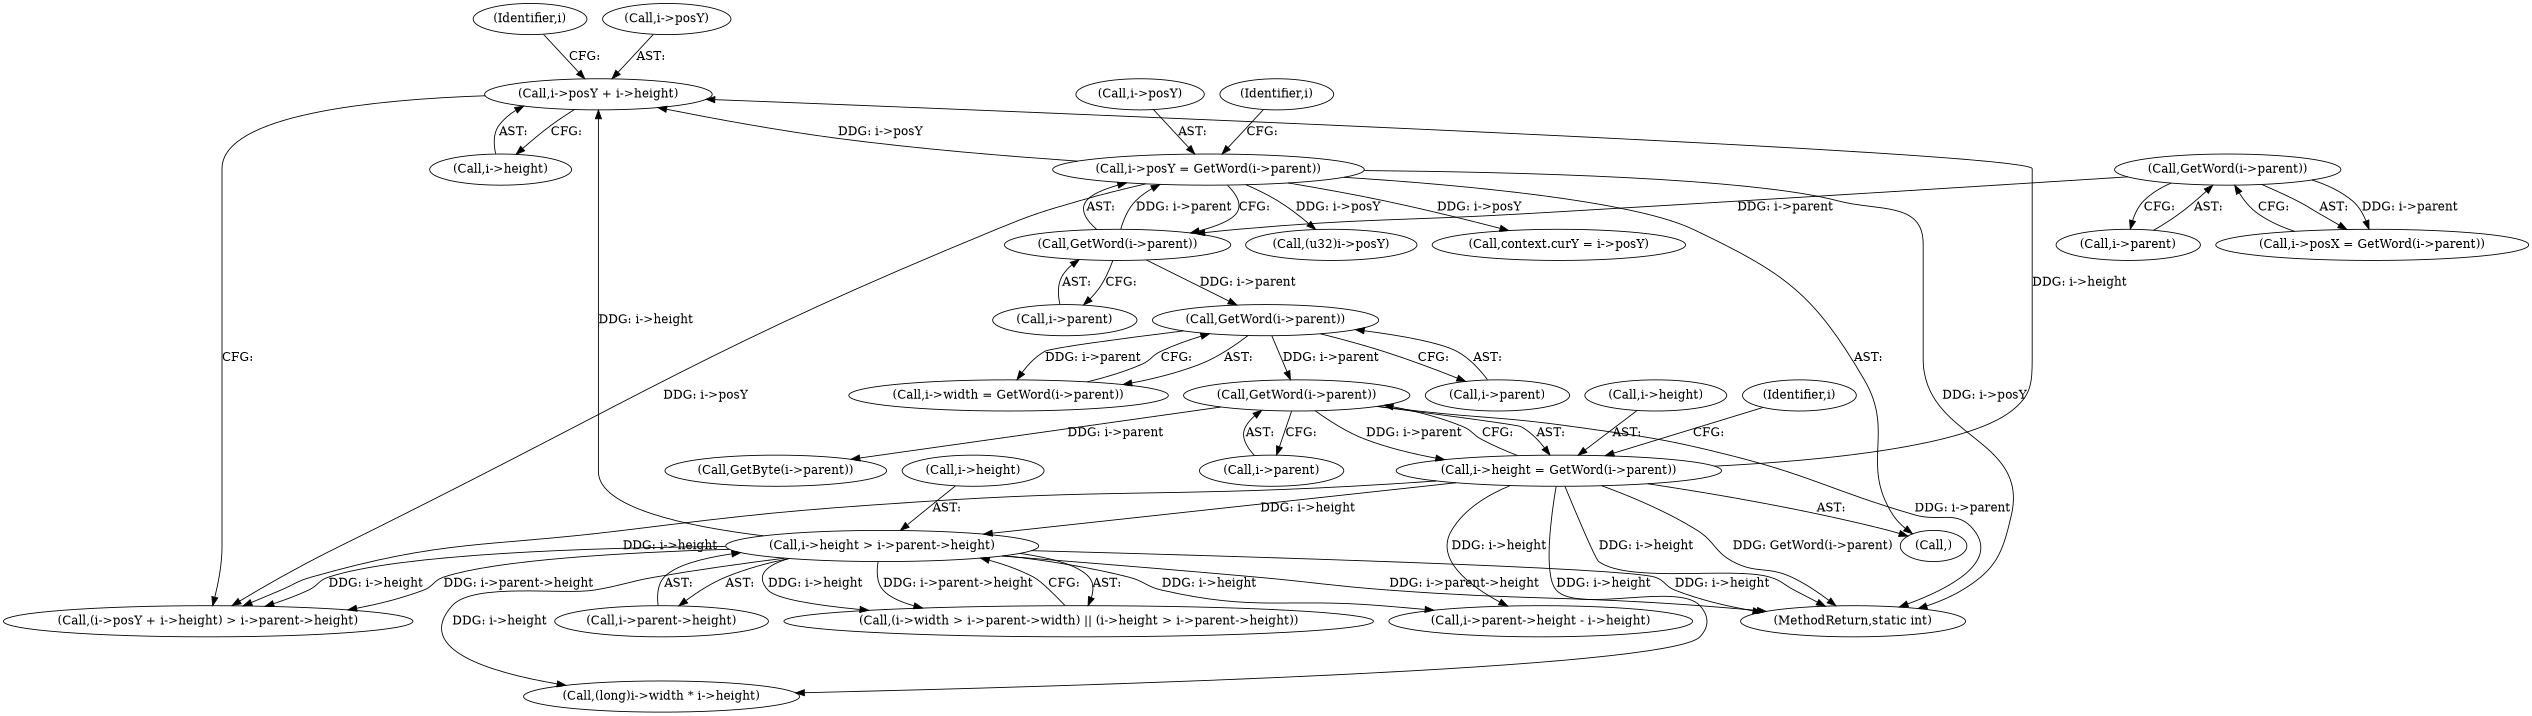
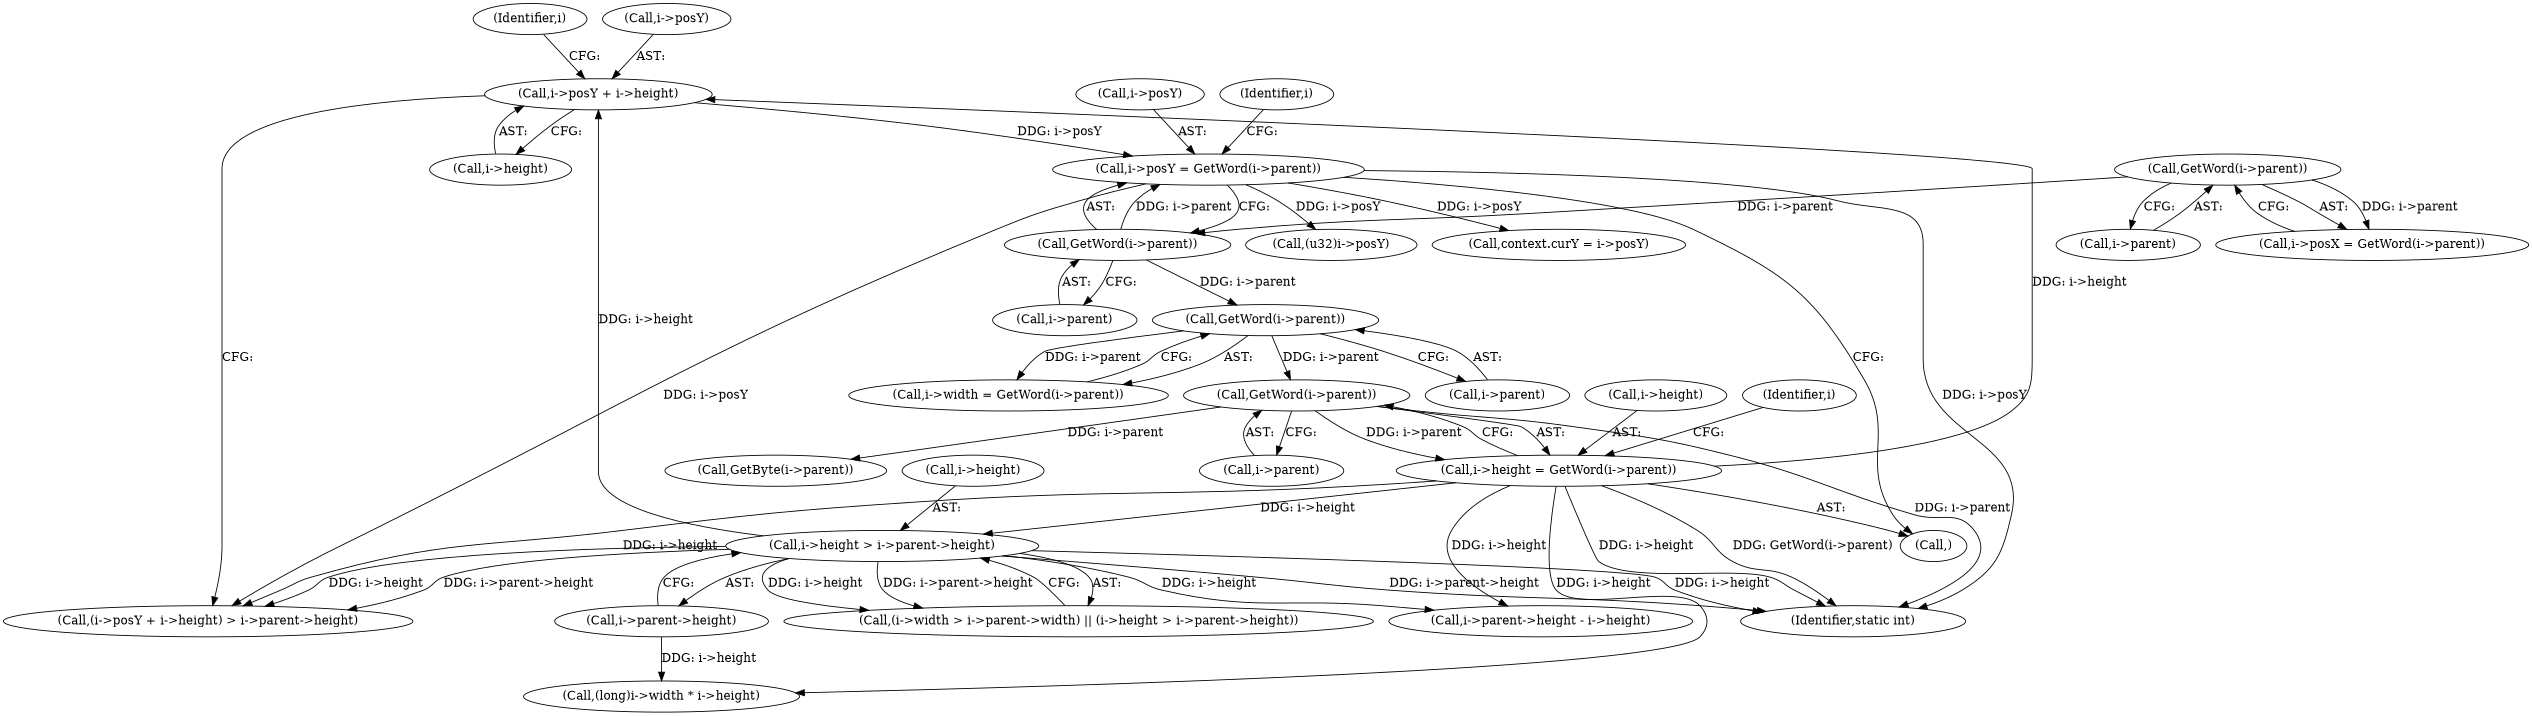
edge "(Call,i->posY = GetWord(i->parent))" -> "(Call,i->posY + i->height)": reversed
edge "(Call,i->posY = GetWord(i->parent))" -> "(Call,)": label "AST: " -> "CFG: "
edge "(Call,i->parent->height)" -> "(Call,i->height > i->parent->height)": label "AST: " -> "CFG: "
edge "(Call,i->height > i->parent->height)" -> "(Call,(long)i->width * i->height)": now "(Call,i->parent->height)" -> "(Call,(long)i->width * i->height)"
node "(MethodReturn,static int)": label "(MethodReturn,static int)" -> "(Identifier,static int)"
